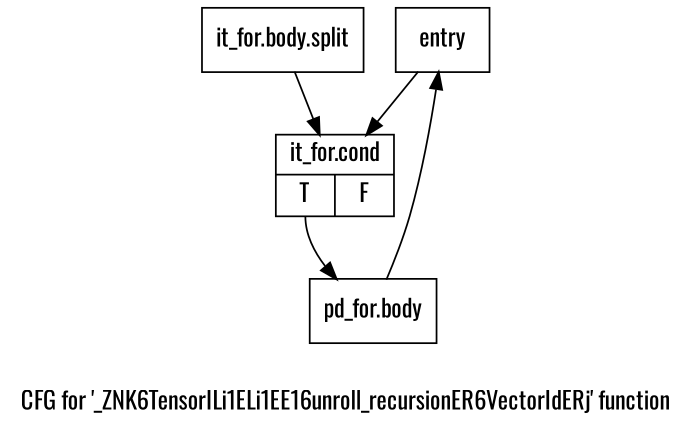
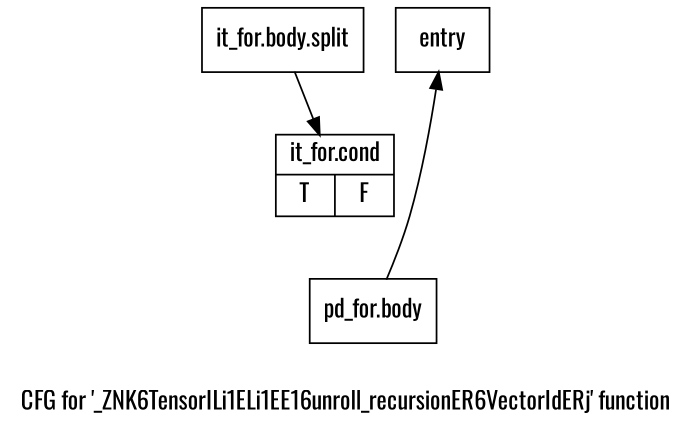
edge "entry" -> "it_for.cond": removed
edge "it_for.cond" -> "pd_for.body": removed
